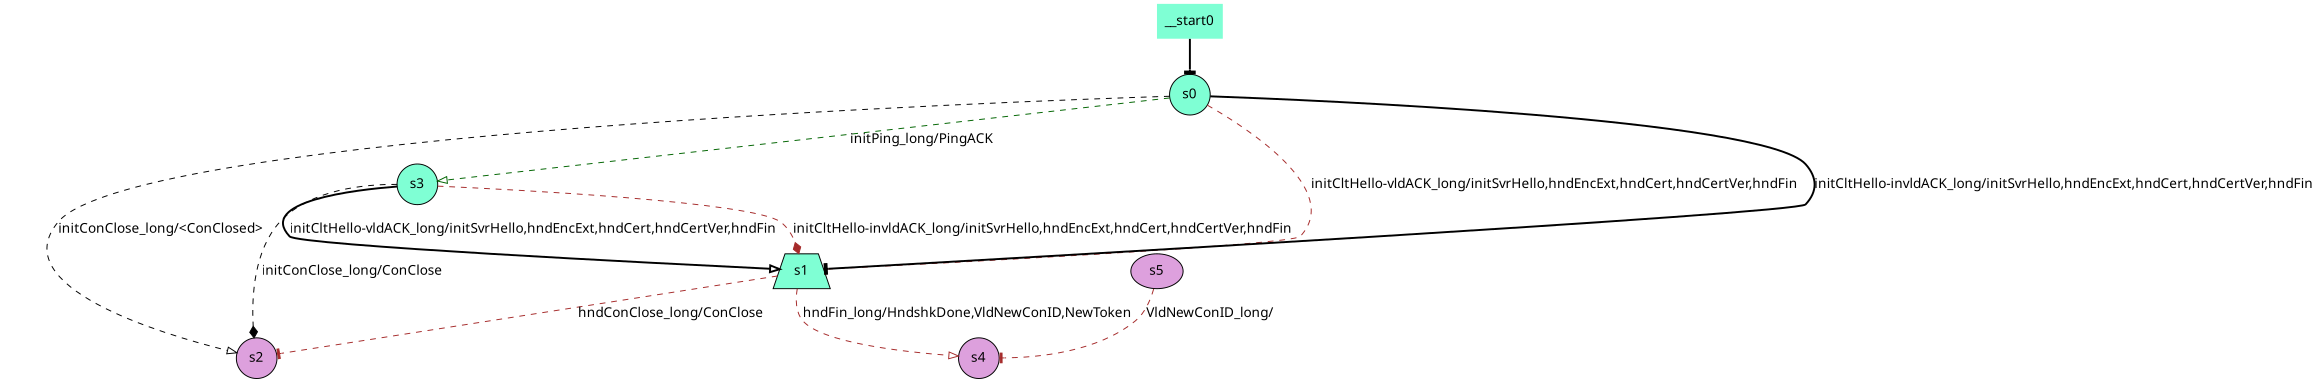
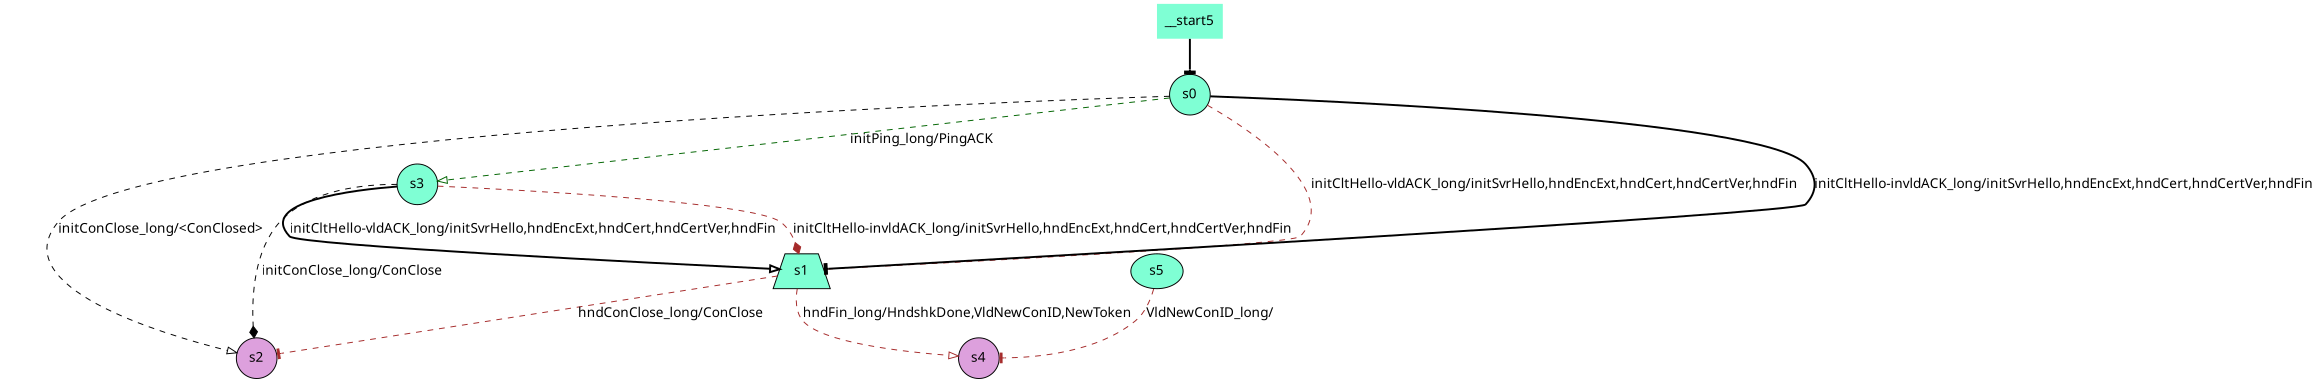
node "__start0": label "__start0" -> "__start5"
node "s5": fillcolor plum -> aquamarine
